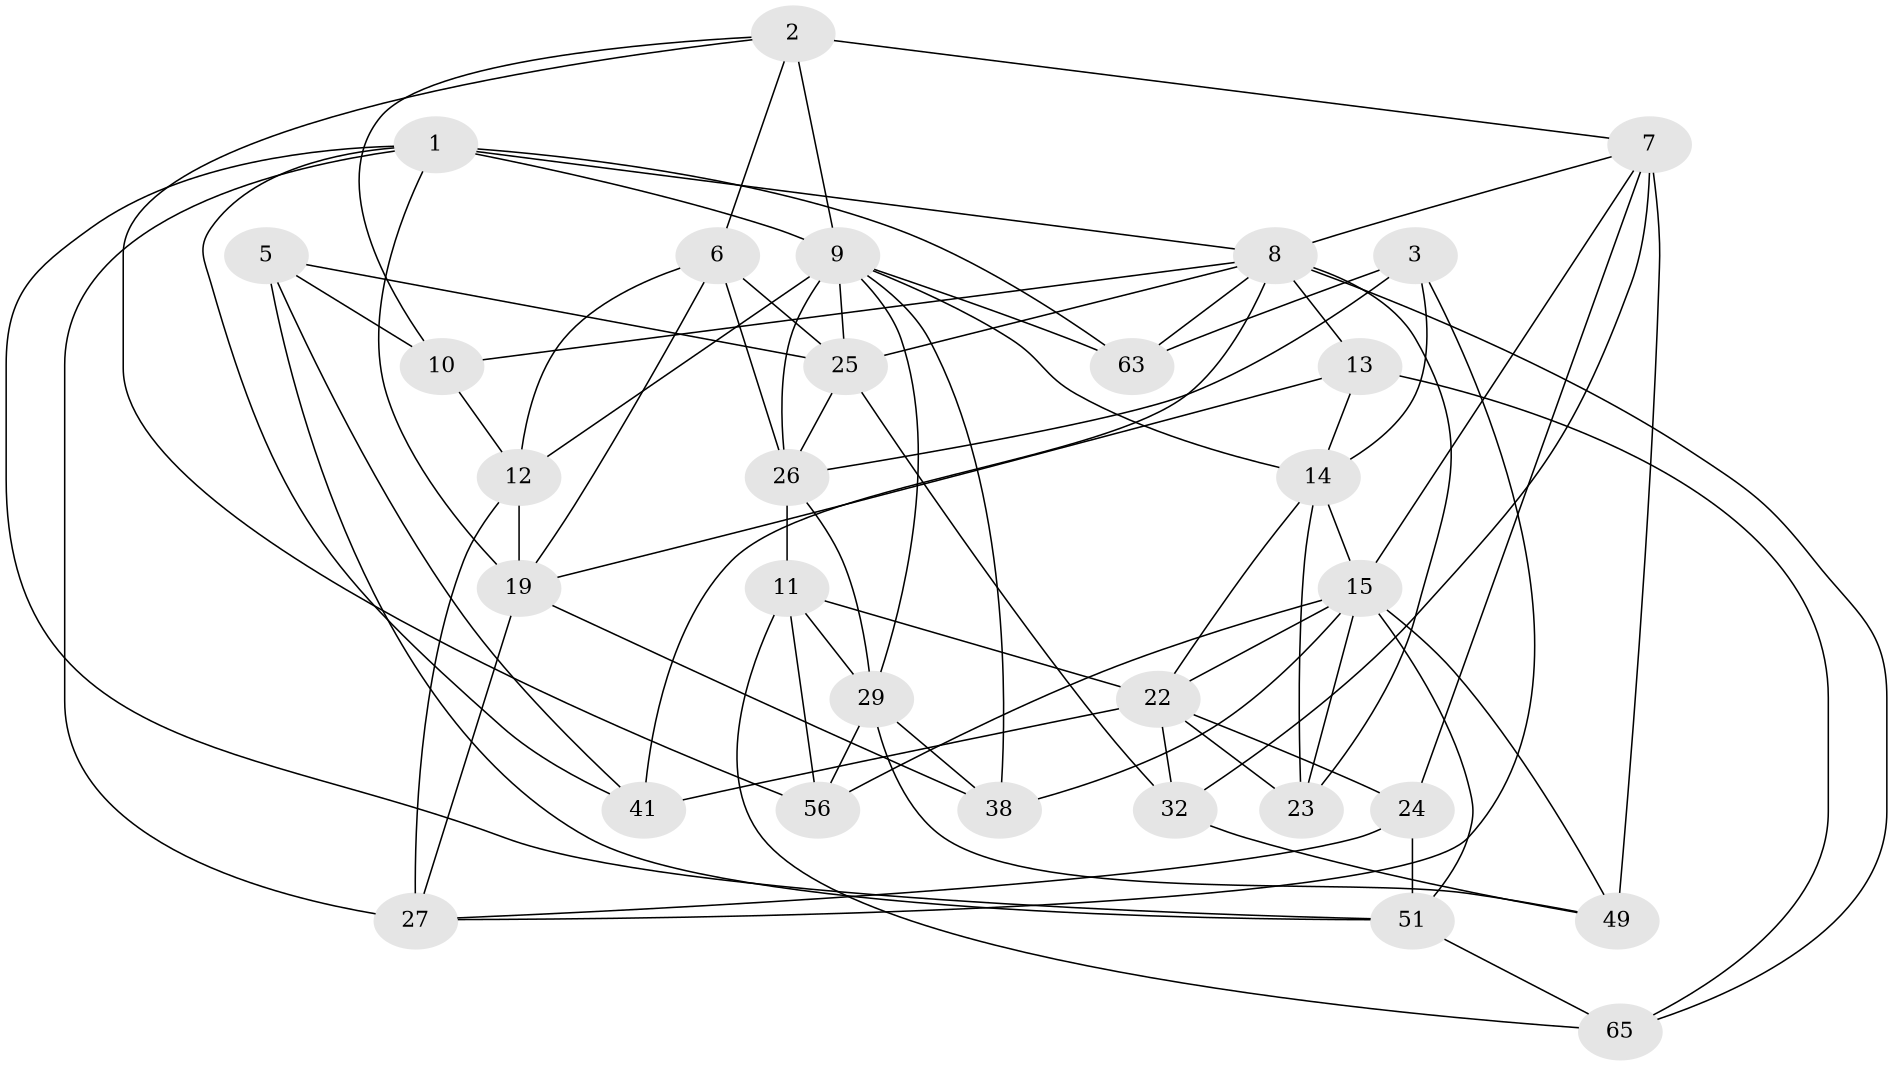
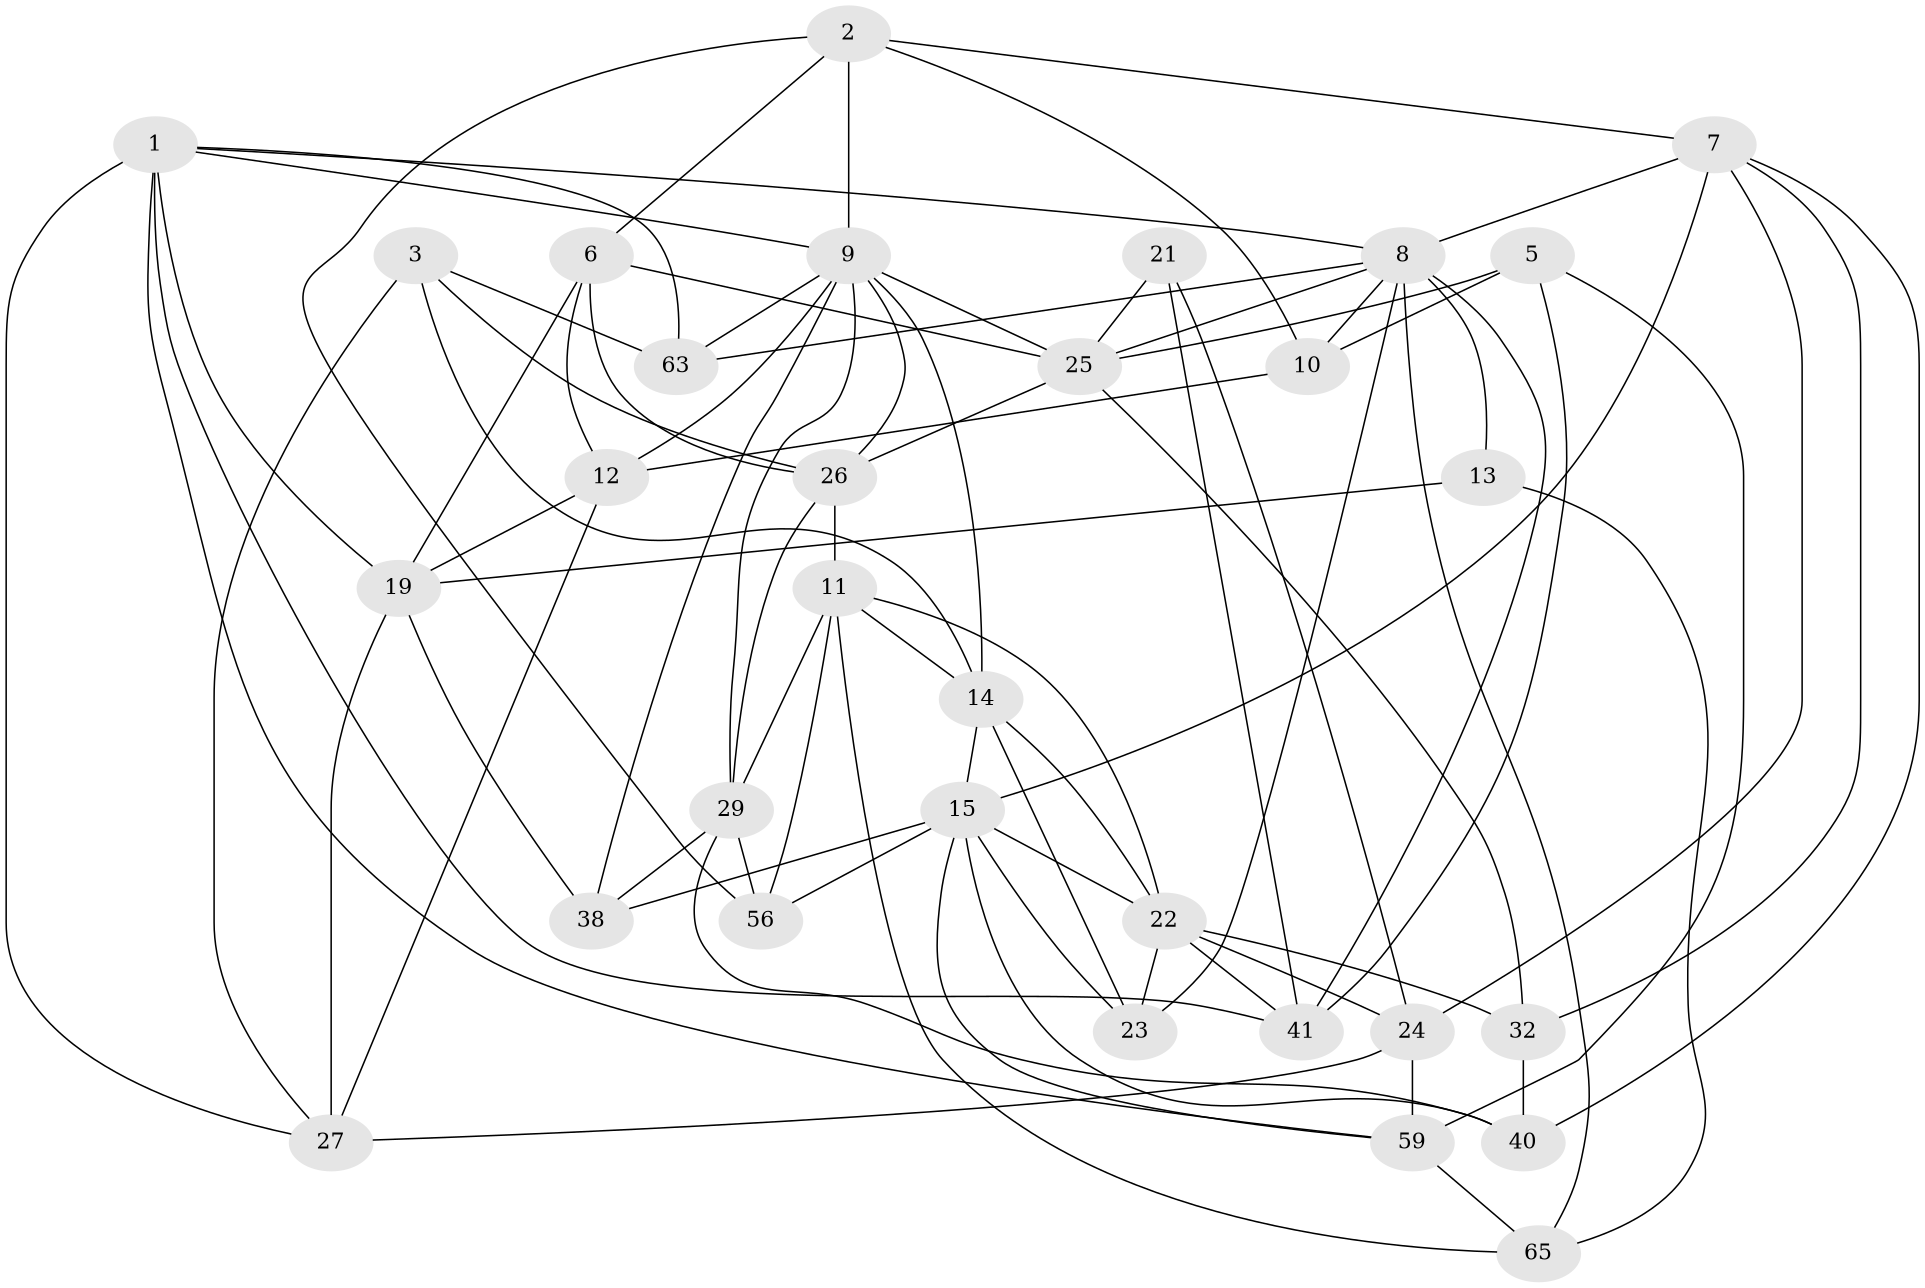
node "21": added
edge "13" -- "14": now "11" -- "14"
node "51": label "51" -> "59"
node "49": label "49" -> "40"
